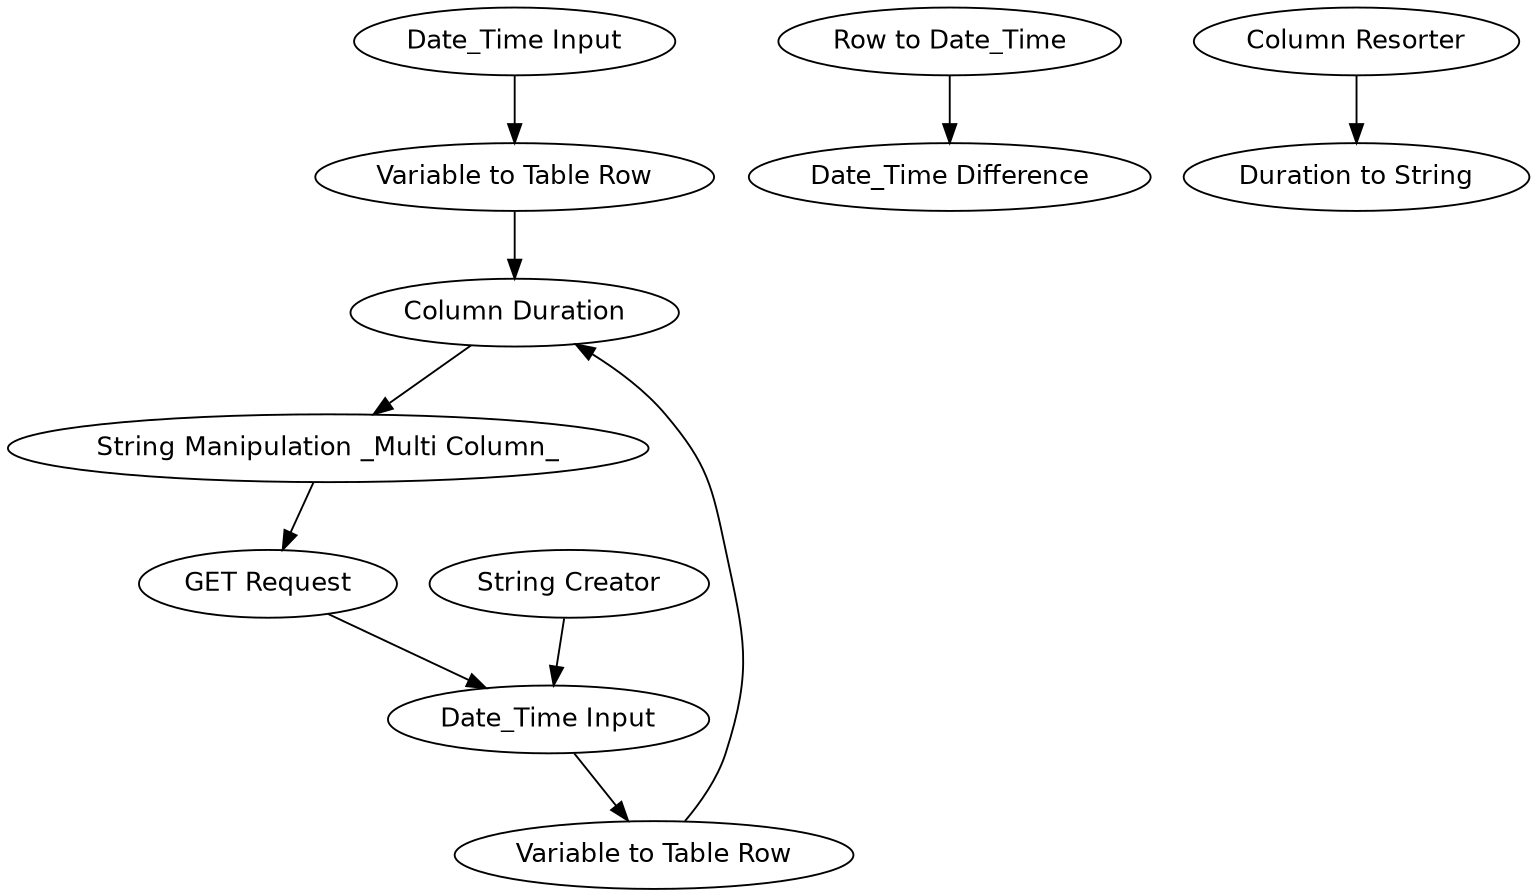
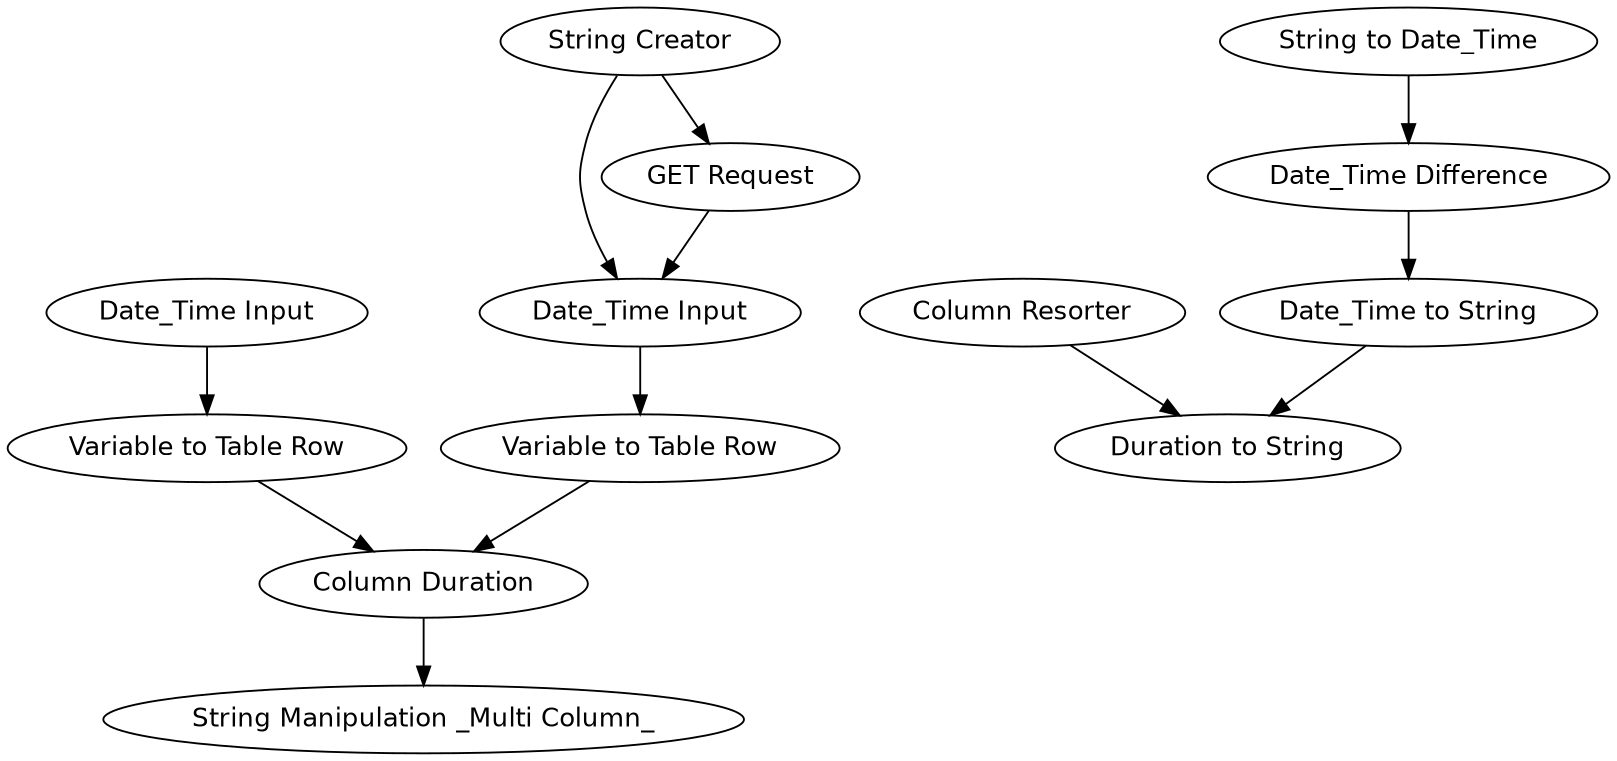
node "Row to Date_Time": label "Row to Date_Time" -> "String to Date_Time"
node "Date_Time to String": added
edge "String Manipulation _Multi Column_" -> "GET Request": now "String Creator" -> "GET Request"
